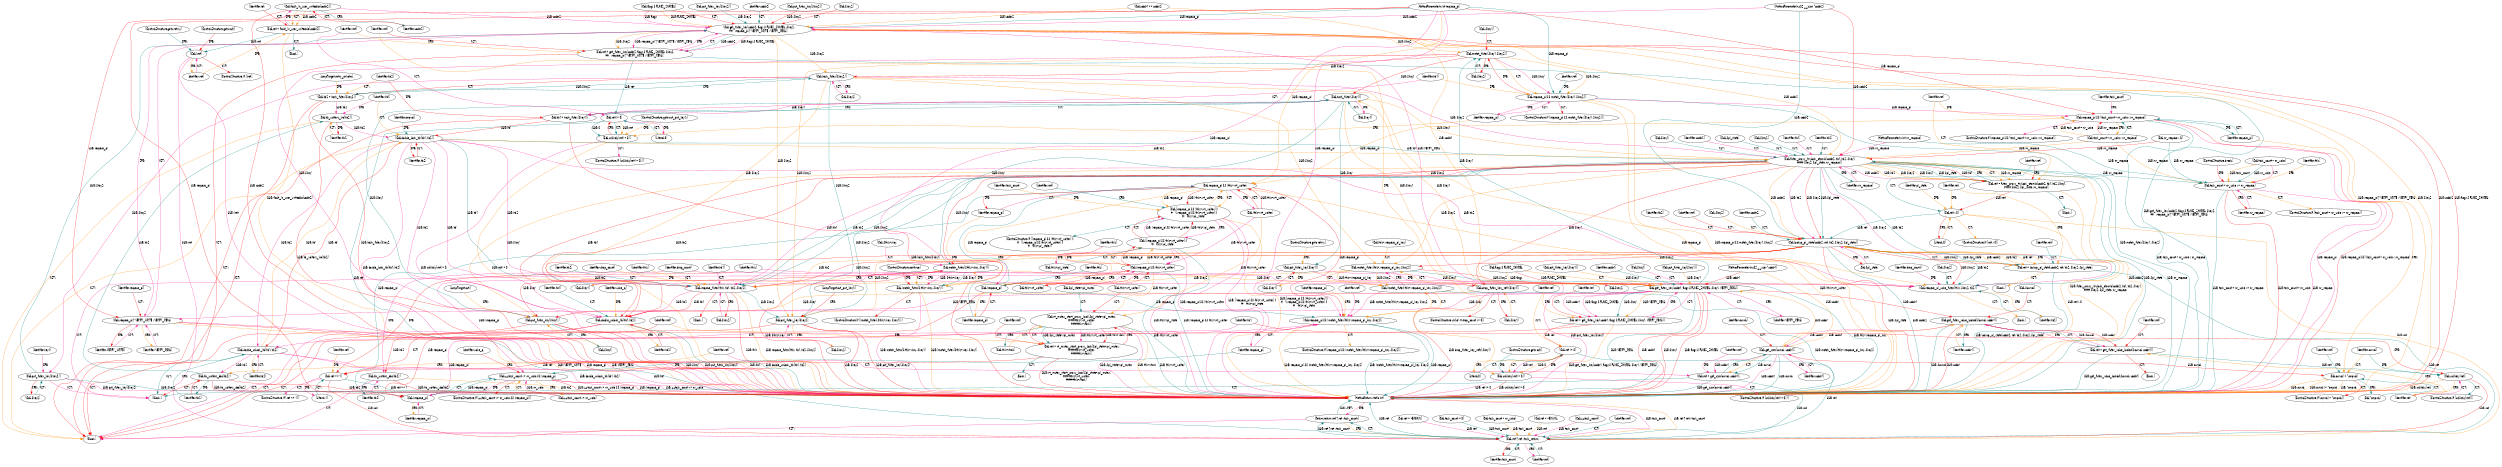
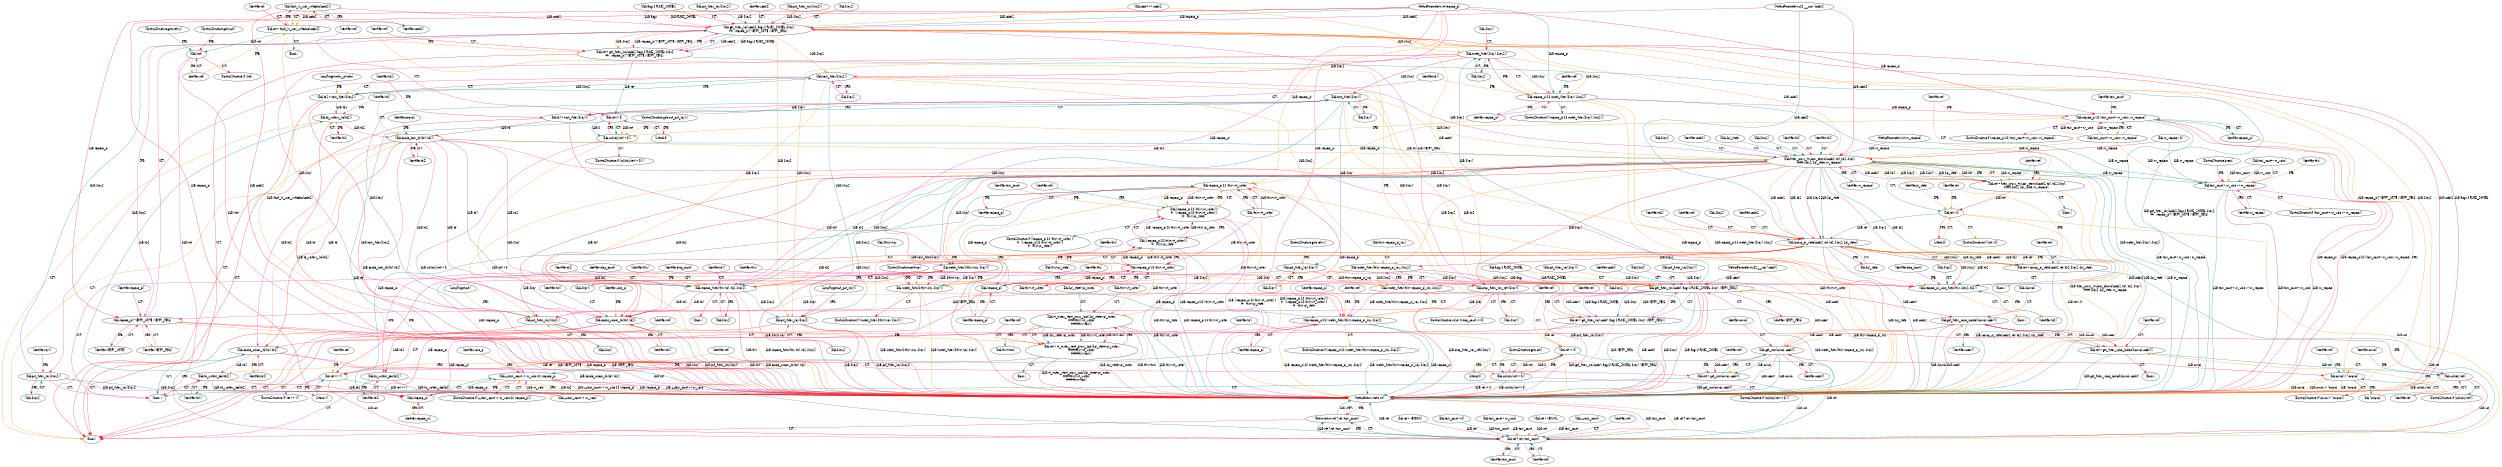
node "(Call,ret ? ret : task_return)": label "(Call,ret ? ret : task_return)" -> "(Call,ret ? ret : task_count)"
